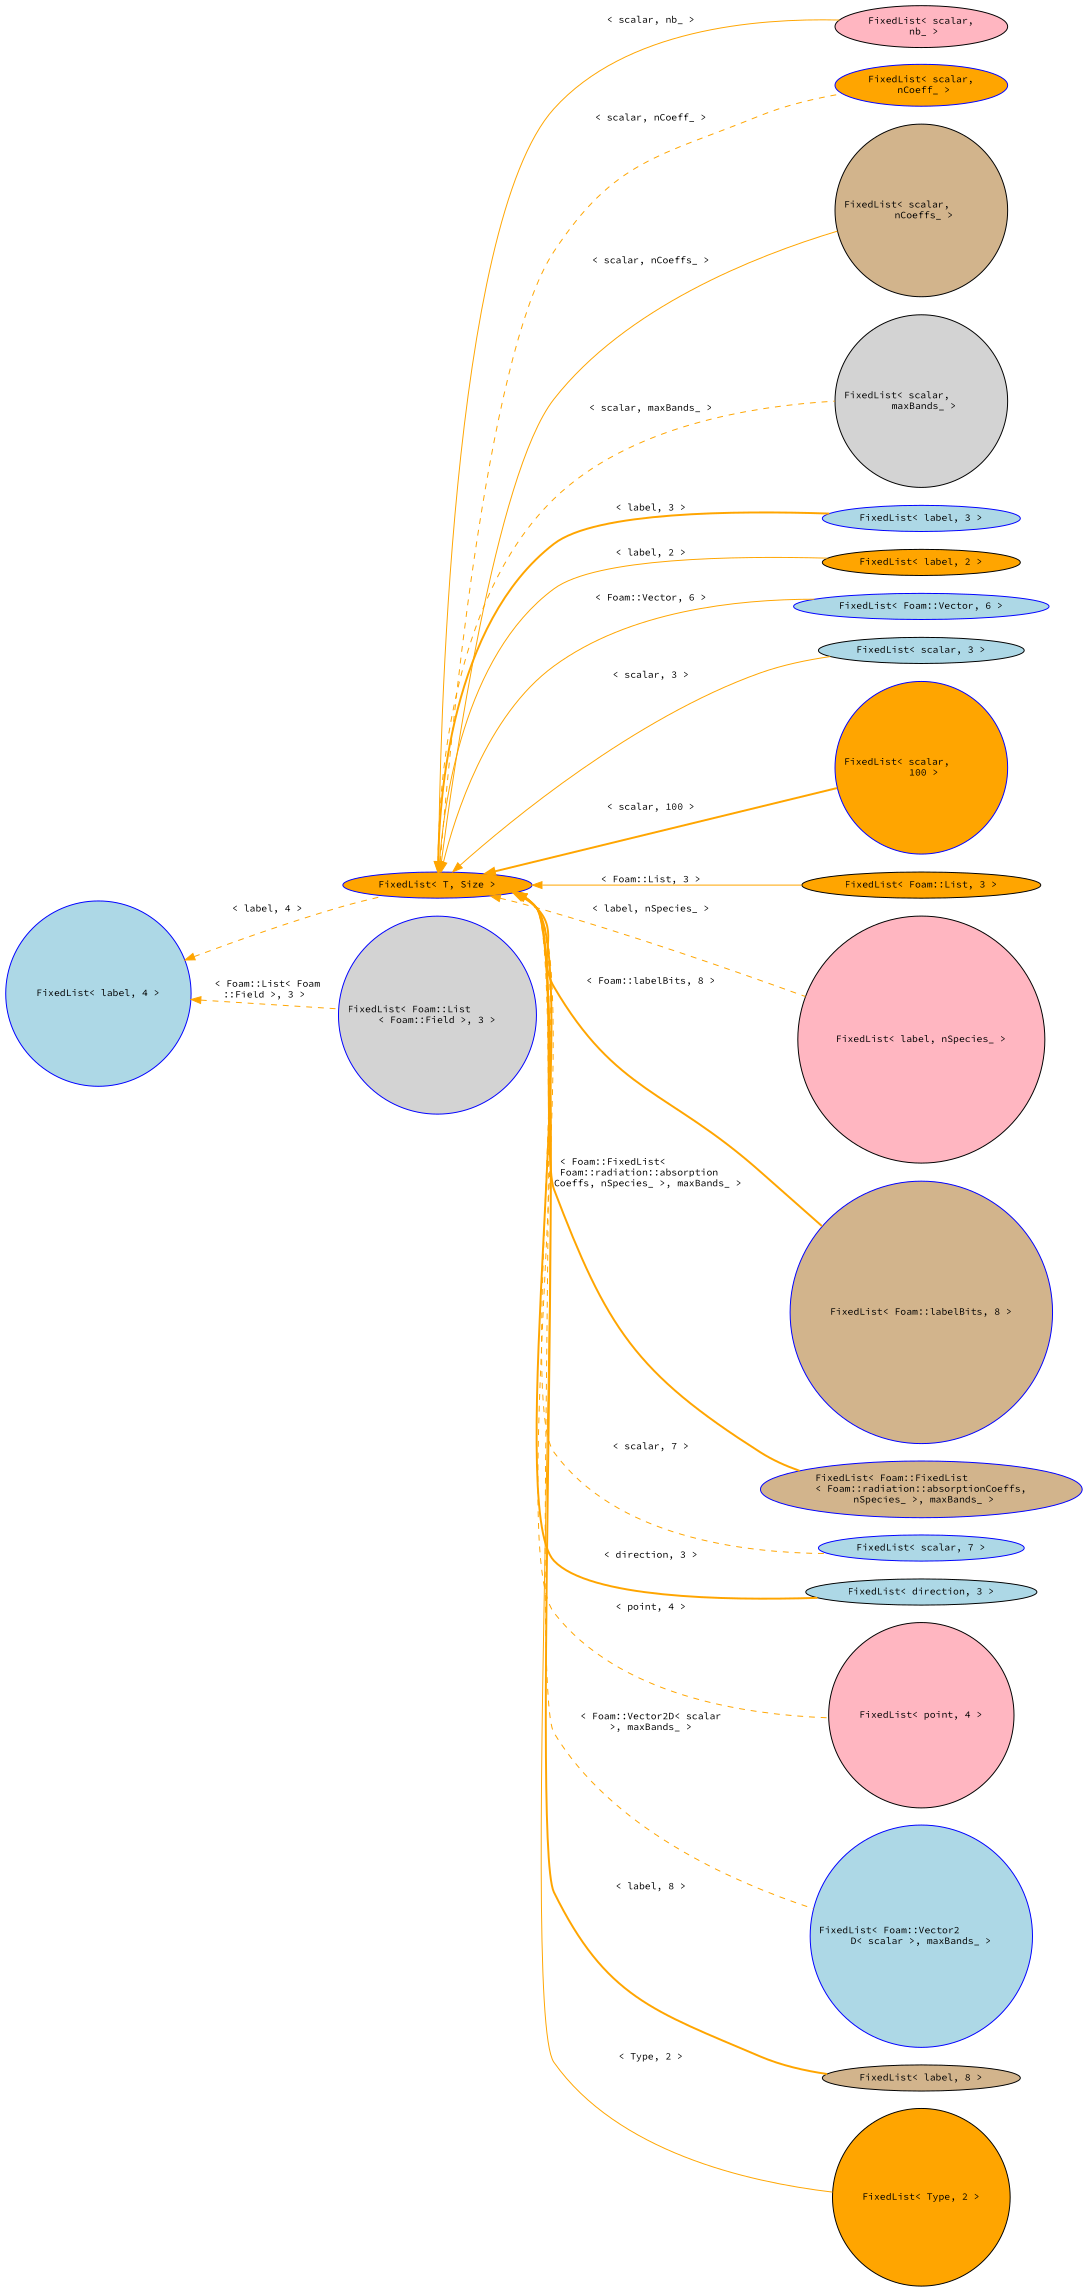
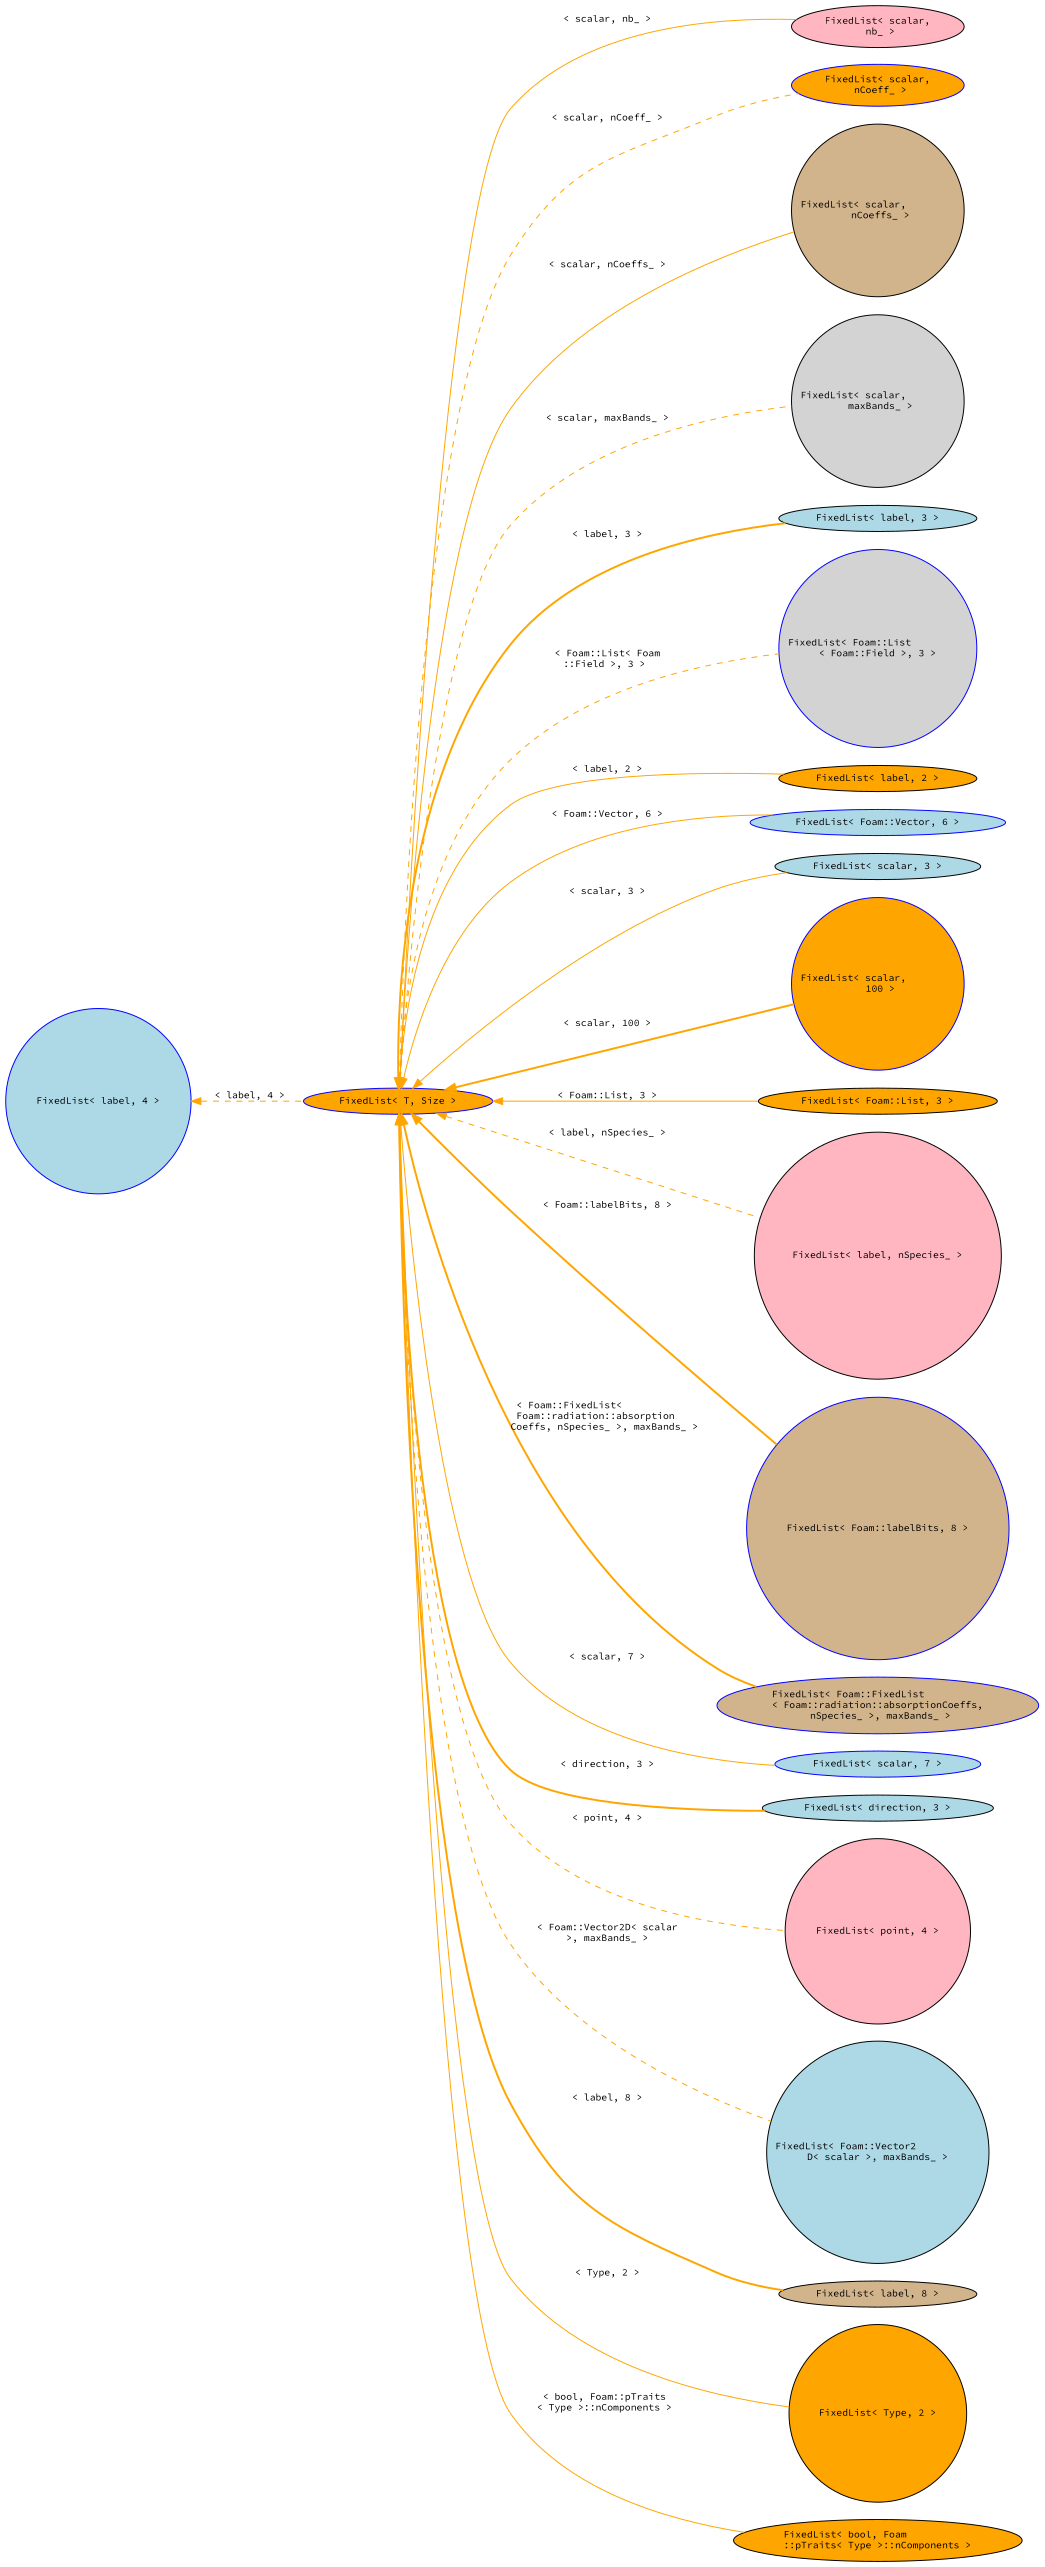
node "FixedList< label, 3 >": color blue -> black
edge "FixedList< Foam::List < Foam::Field >, 3 >" -> "FixedList< label, 4 >": now "FixedList< Foam::List < Foam::Field >, 3 >" -> "FixedList< T, Size >"
edge "FixedList< scalar, 7 >" -> "FixedList< T, Size >": style dashed -> solid
node "FixedList< Foam::Vector2 D< scalar >, maxBands_ >": color blue -> black
node "FixedList< bool, Foam ::pTraits< Type >::nComponents >": added
